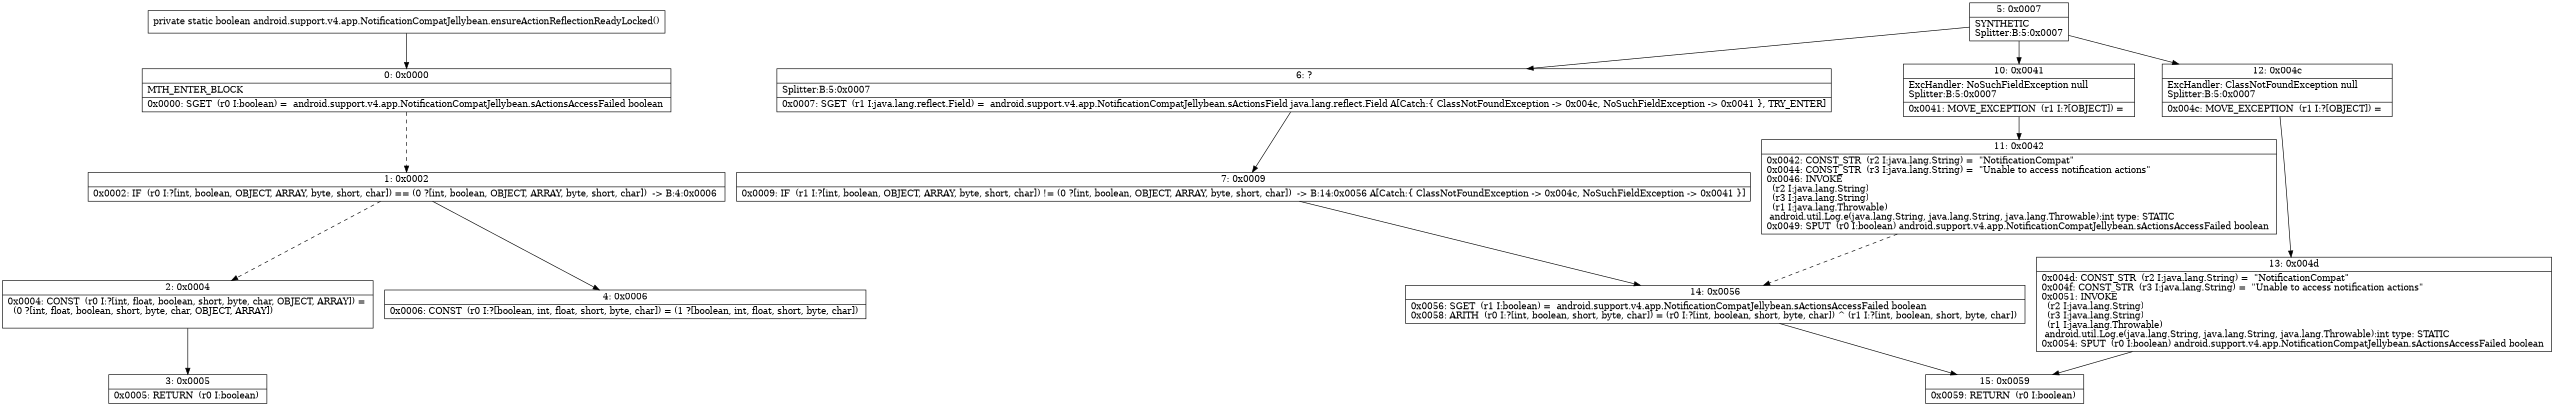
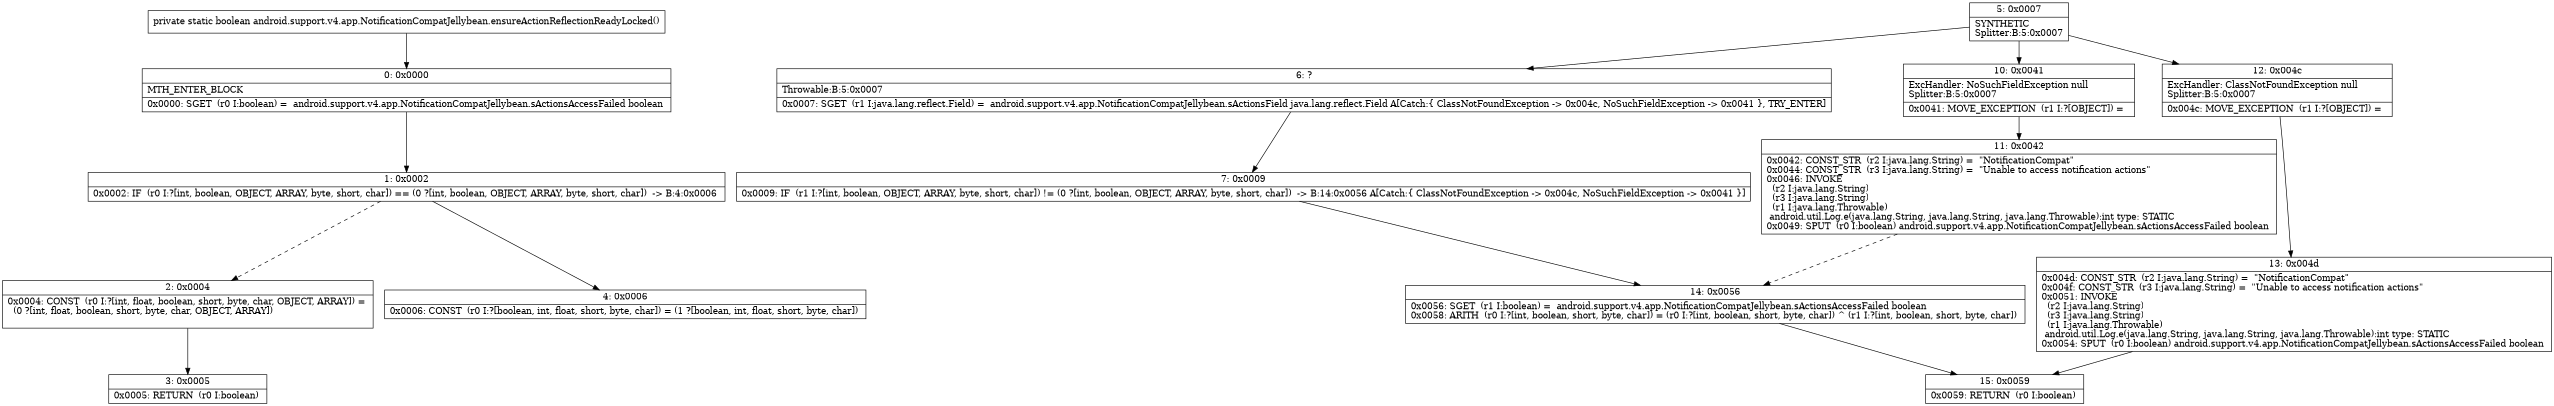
node "6: ?": text "Splitter:B:5:0x0007" -> "Throwable:B:5:0x0007"
edge "0: 0x0000" -> "1: 0x0002": style dashed -> solid
